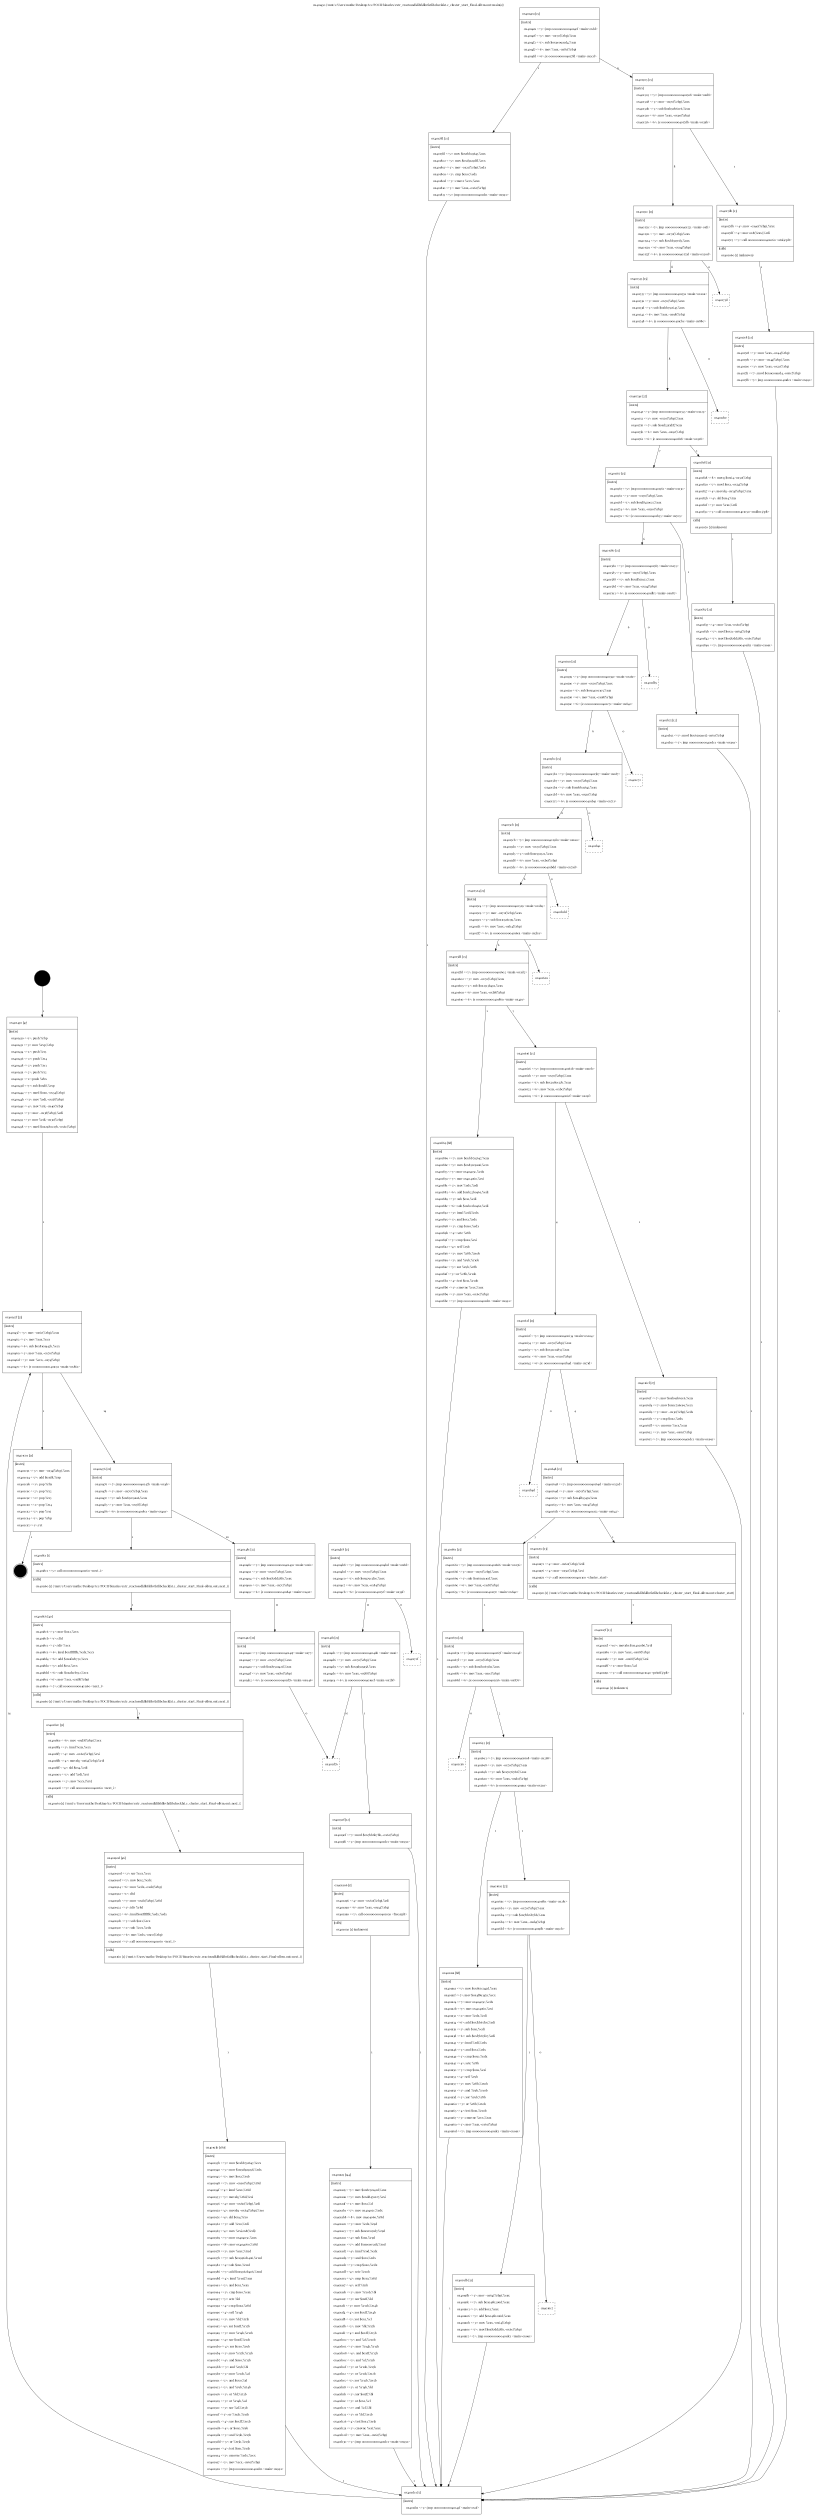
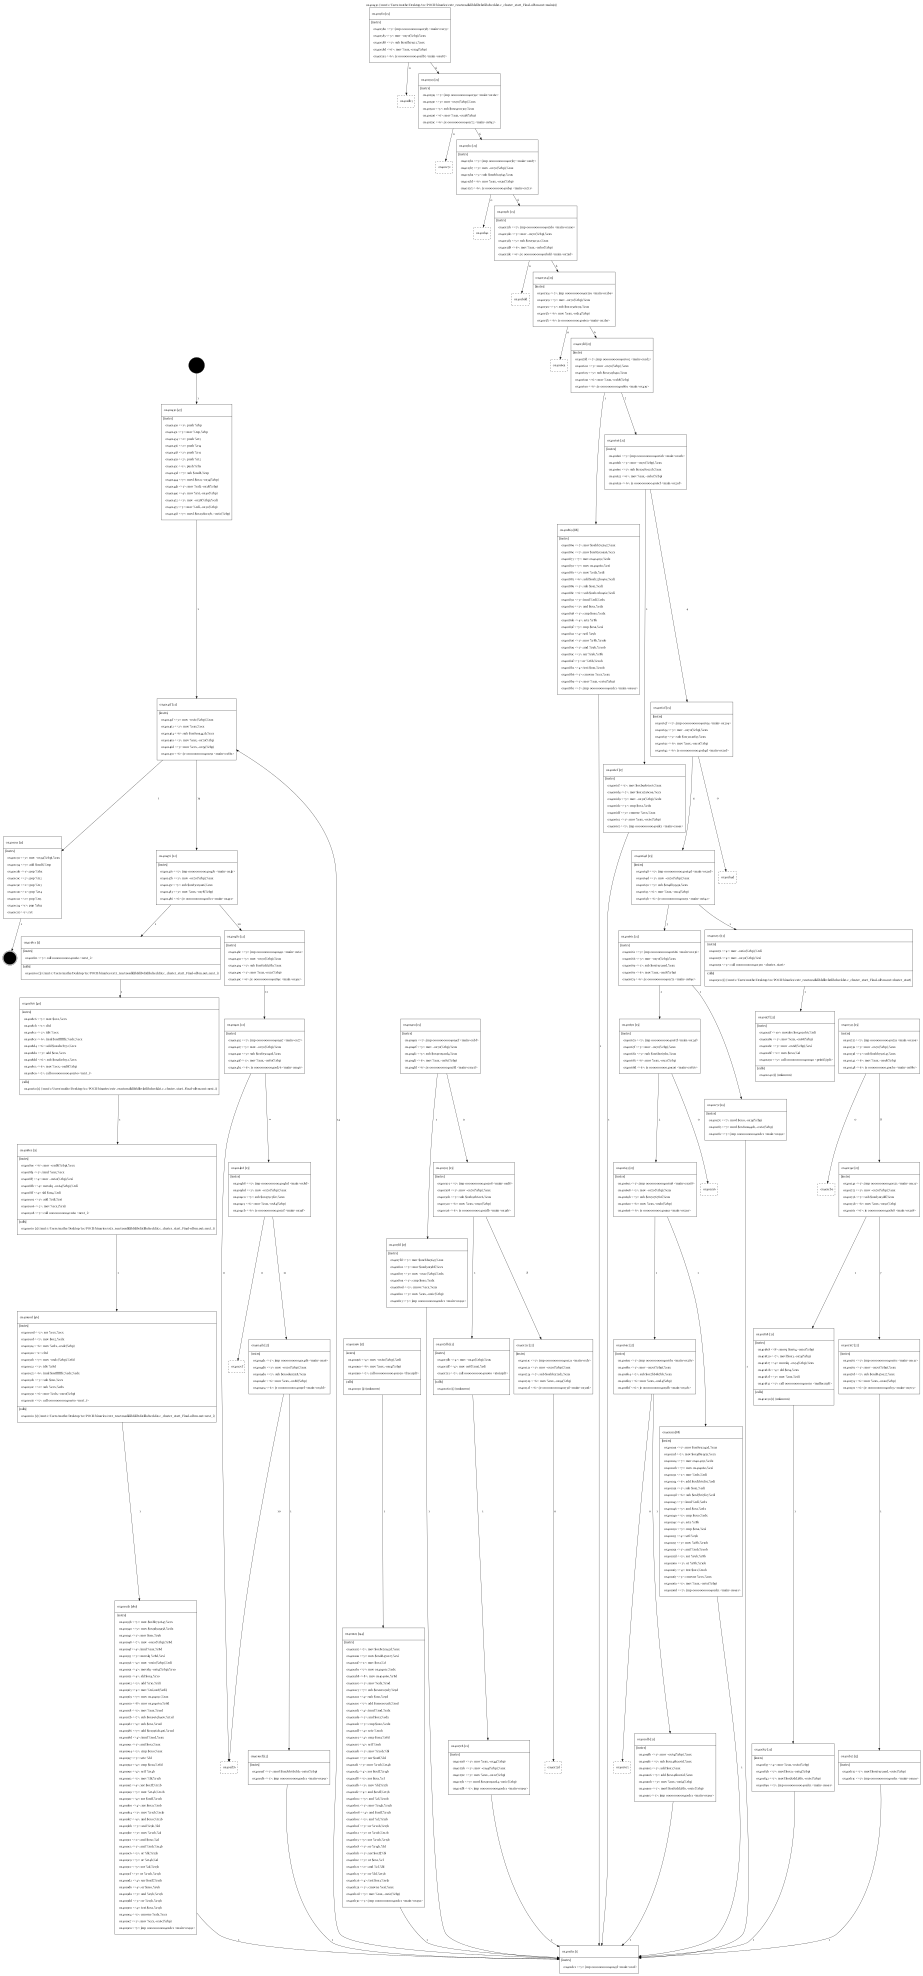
edge "0x40151c [25]" -> "0x401535 [25]": removed, label "8"
edge "0x401567 [25]" -> "0x401580 [25]": removed, label "6"
edge "0x4014a2 [22]" -> "0x4014b8 [25]": added, label "11"
node "0x401c7e [19]": added
